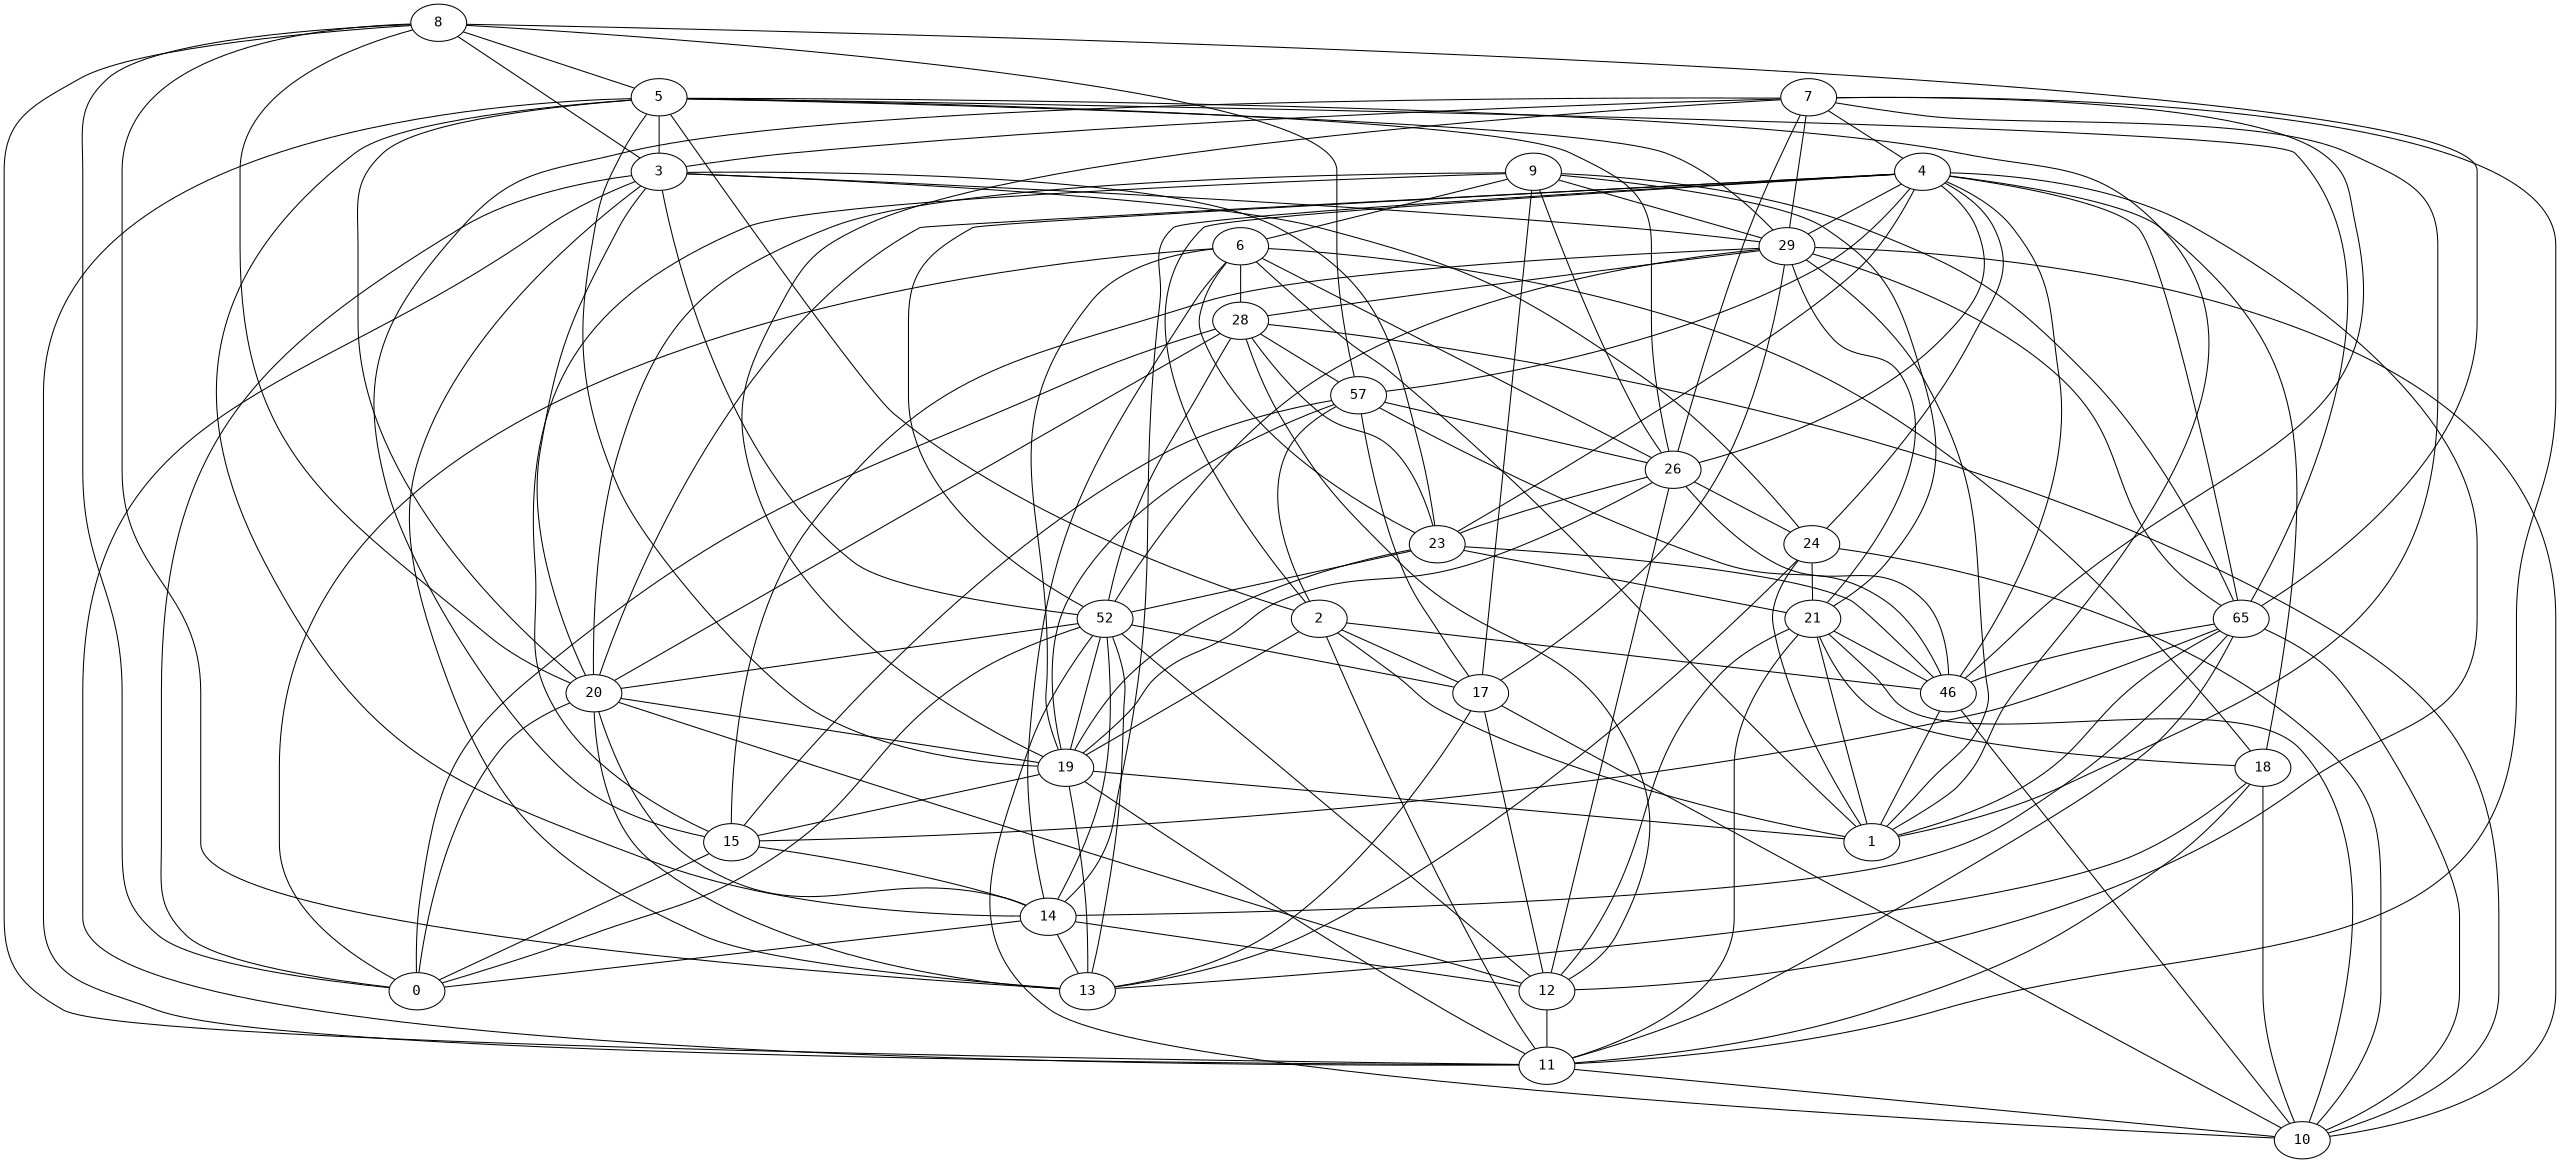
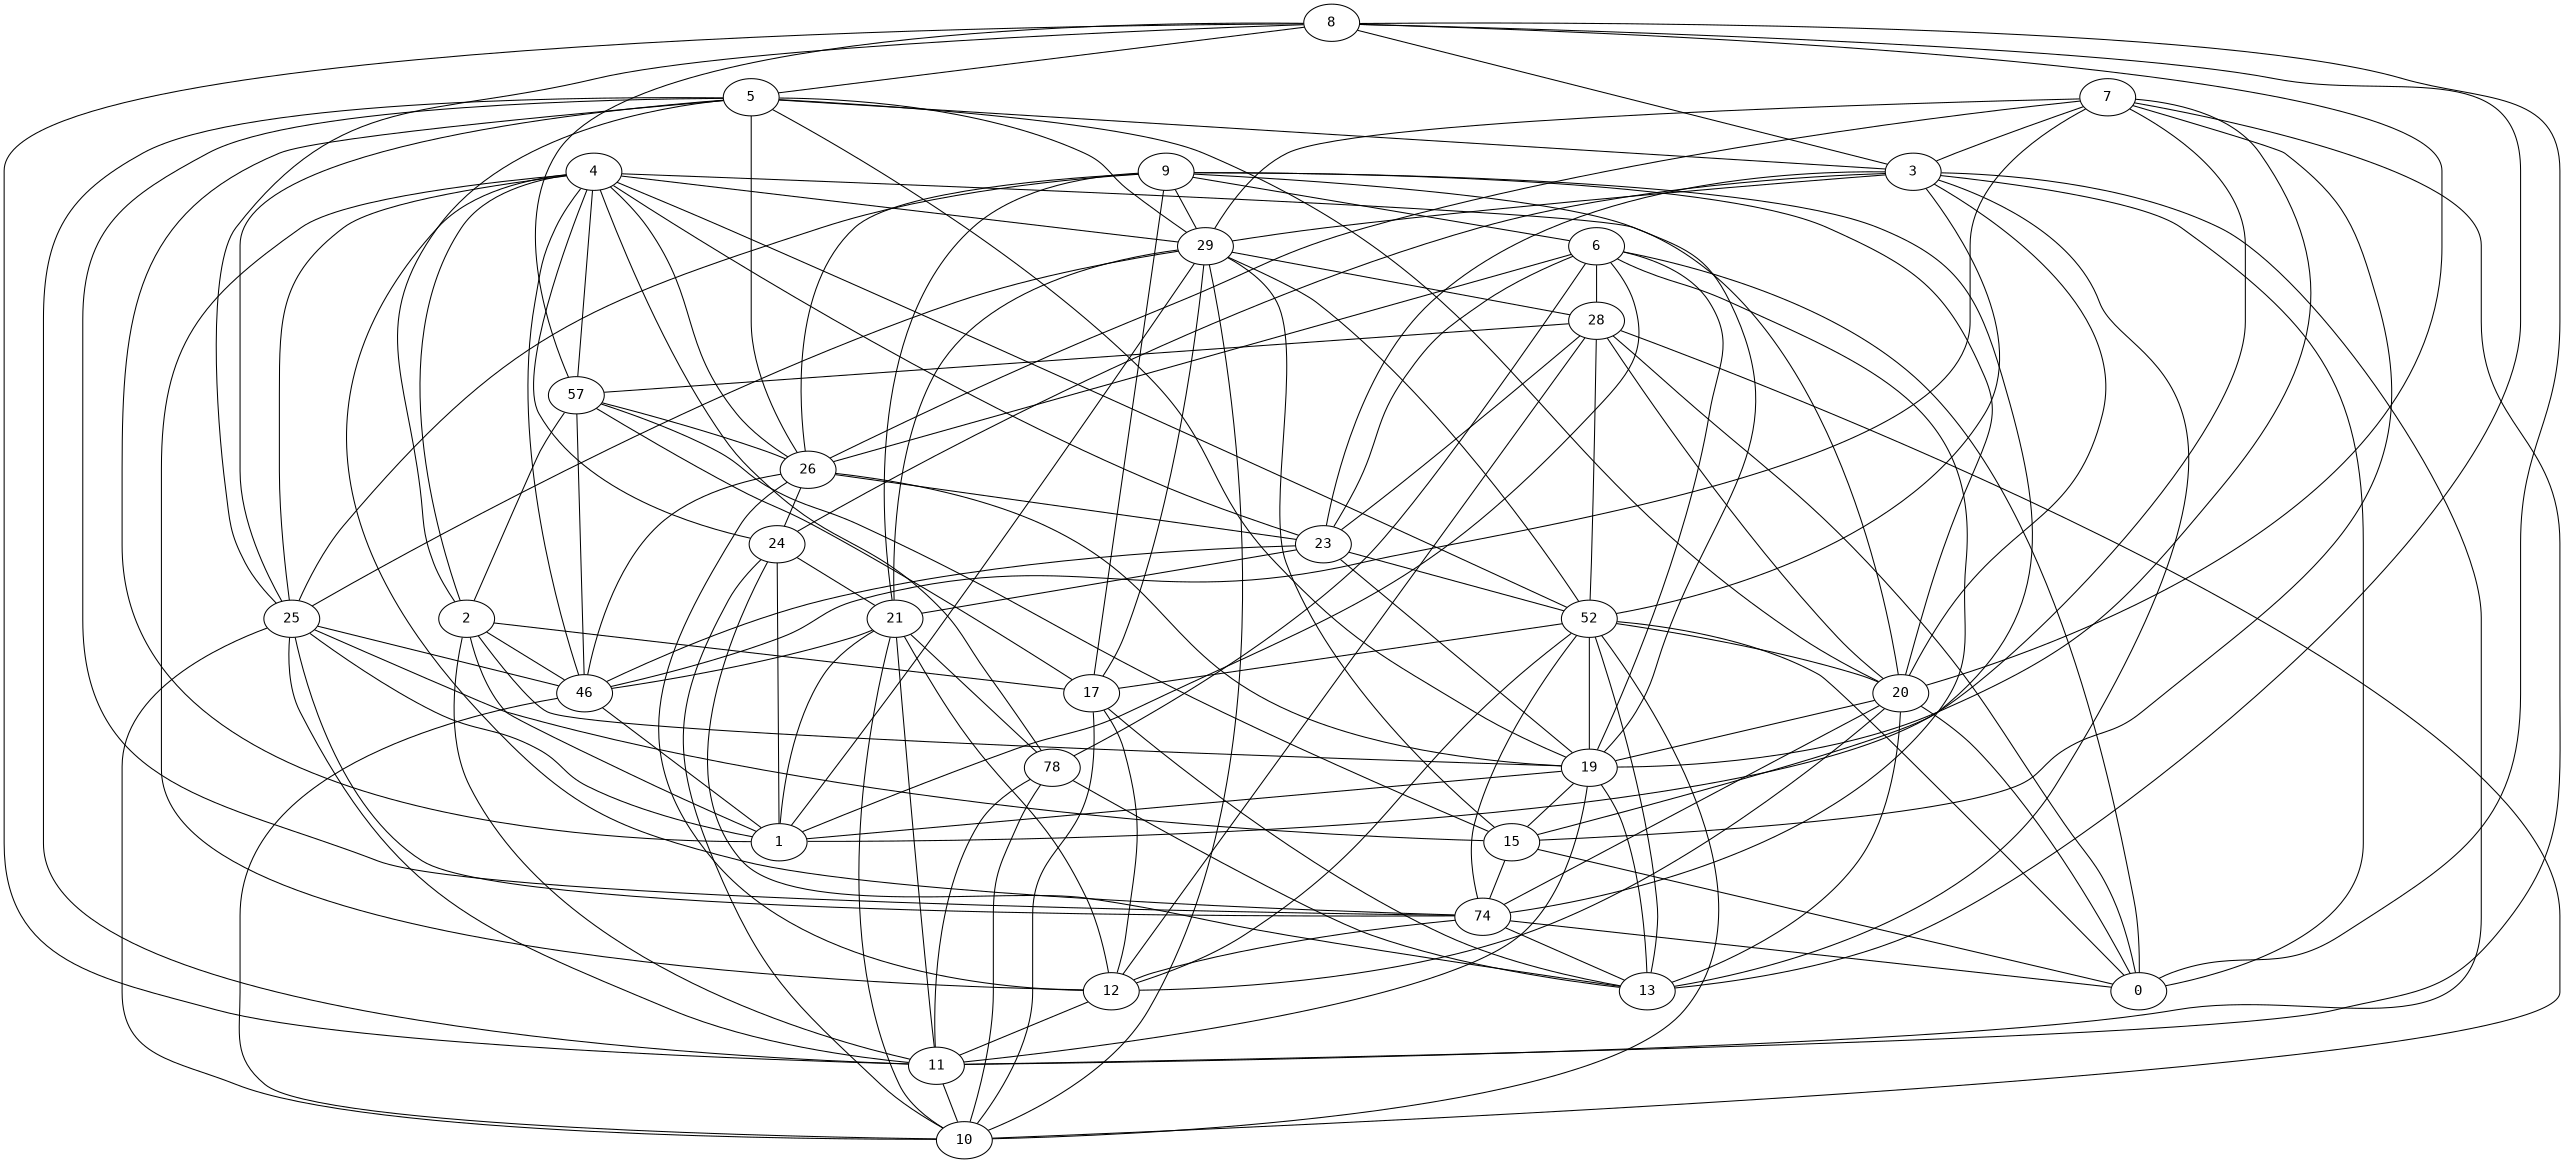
edge "7" -- "4": removed
edge "57" -- "19": now "9" -- "19"
node "65": label "65" -> "25"
node "18": label "18" -> "78"
node "14": label "14" -> "74"
